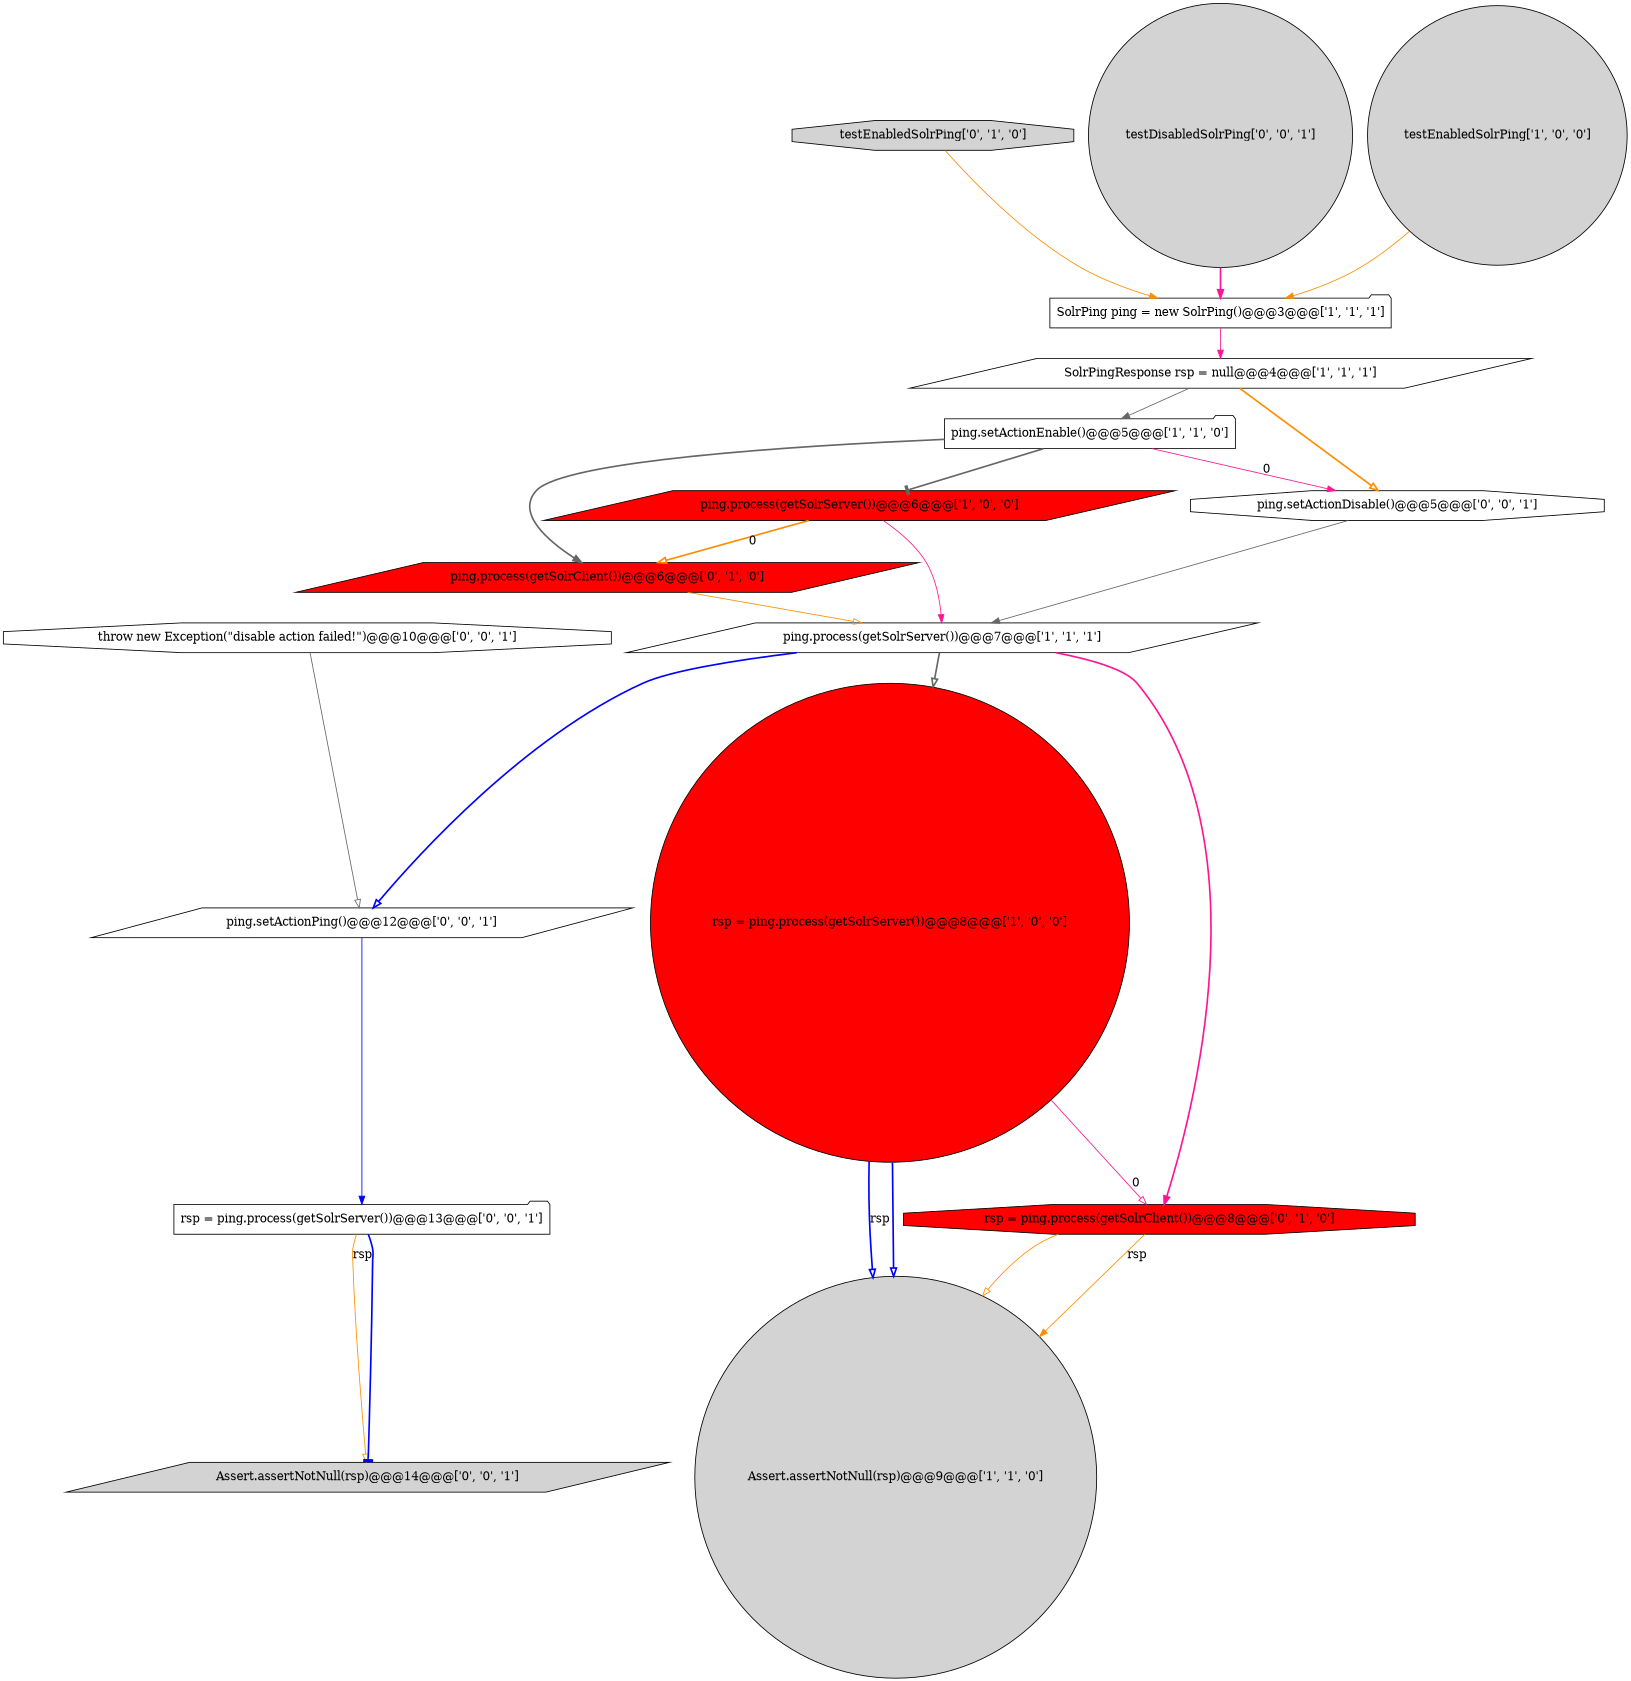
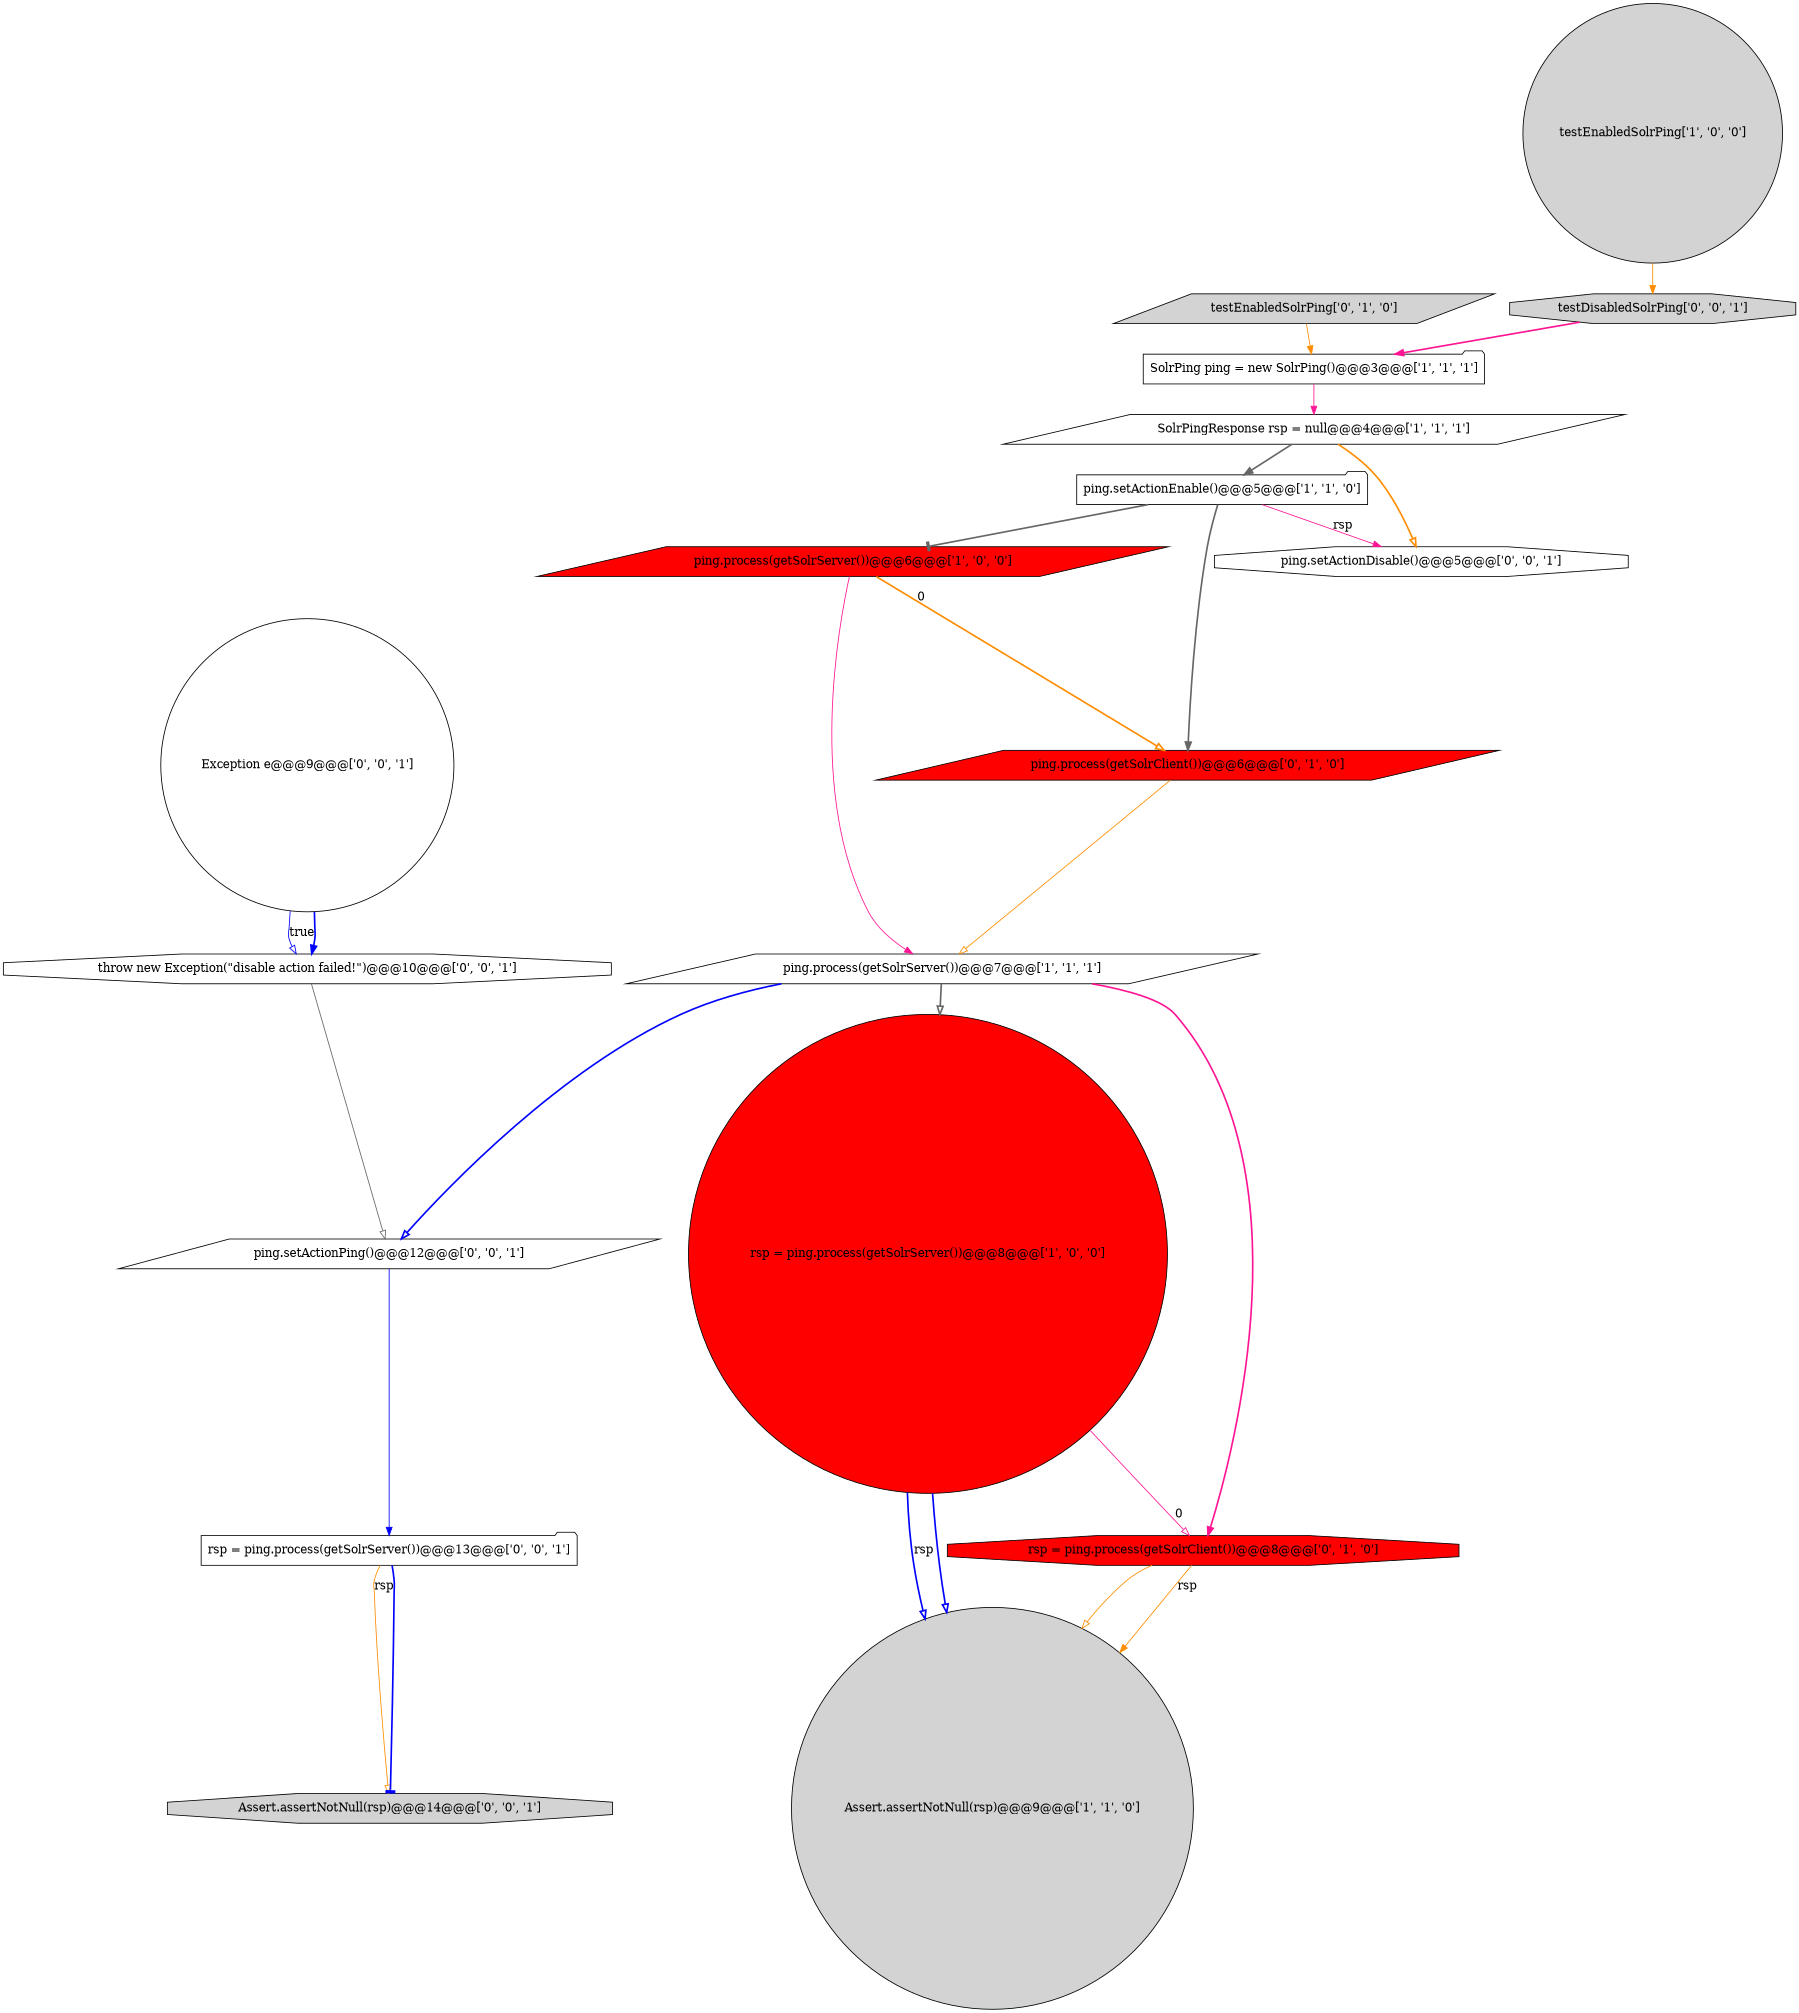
node "testEnabledSolrPing['0', '1', '0']": shape octagon -> parallelogram
node "testDisabledSolrPing['0', '0', '1']": shape circle -> octagon
edge "testEnabledSolrPing['1', '0', '0']" -> "SolrPing ping = new SolrPing()@@@3@@@['1', '1', '1']": now "testEnabledSolrPing['1', '0', '0']" -> "testDisabledSolrPing['0', '0', '1']"
edge "SolrPingResponse rsp = null@@@4@@@['1', '1', '1']" -> "ping.setActionEnable()@@@5@@@['1', '1', '0']": style solid -> bold
edge "ping.setActionEnable()@@@5@@@['1', '1', '0']" -> "ping.setActionDisable()@@@5@@@['0', '0', '1']": label "0" -> "rsp"
edge "ping.setActionDisable()@@@5@@@['0', '0', '1']" -> "ping.process(getSolrServer())@@@7@@@['1', '1', '1']": removed
node "Exception e@@@9@@@['0', '0', '1']": added
node "Assert.assertNotNull(rsp)@@@14@@@['0', '0', '1']": shape parallelogram -> octagon
